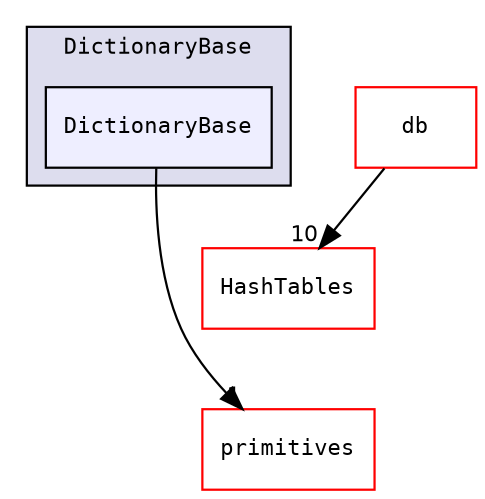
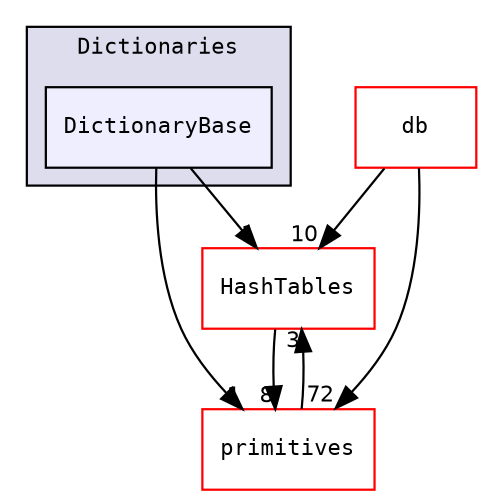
cluster "DictionaryBase": label "DictionaryBase" -> "Dictionaries"
edge "DictionaryBase" -> "HashTables": added
edge "db" -> "primitives": added
edge "HashTables" -> "primitives": added
edge "primitives" -> "HashTables": added
